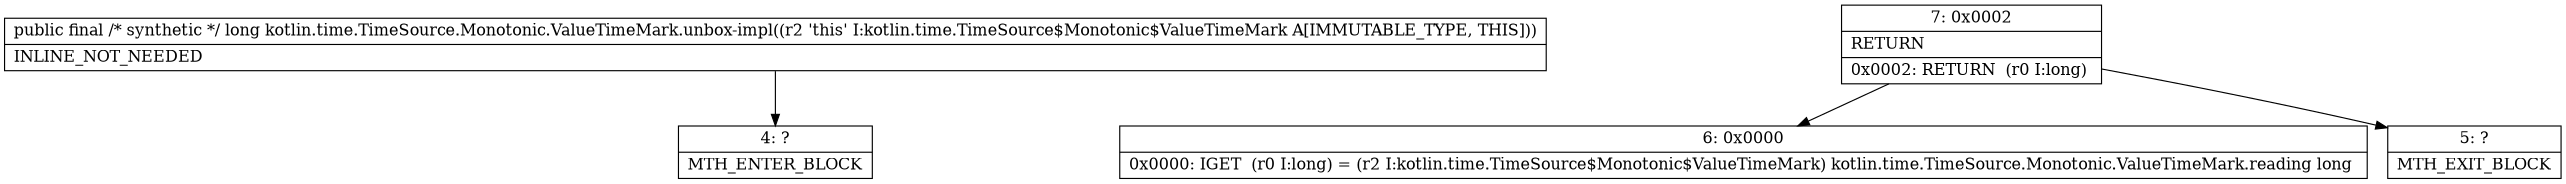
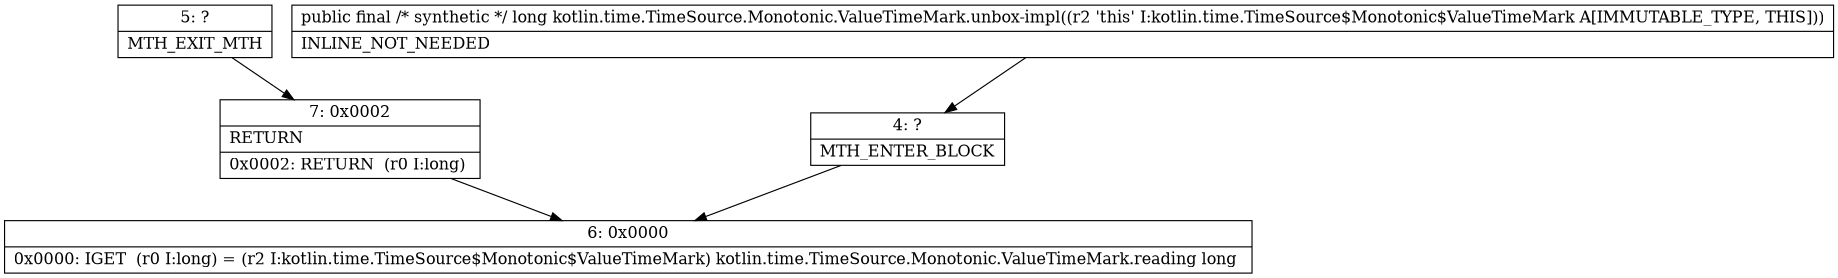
edge "7: 0x0002" -> "5: ?": reversed
node "5: ?": text "MTH_EXIT_BLOCK" -> "MTH_EXIT_MTH"
edge "4: ?" -> "6: 0x0000": added
